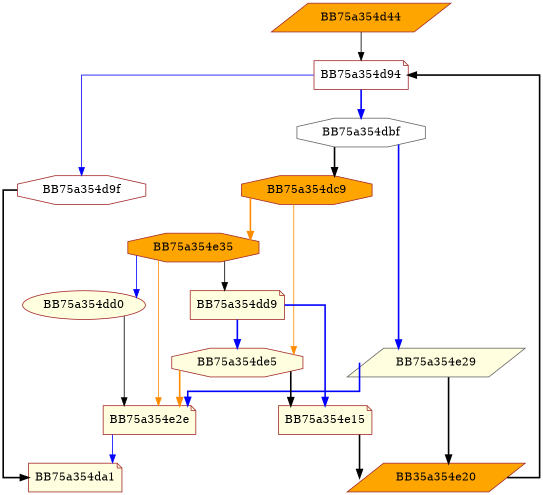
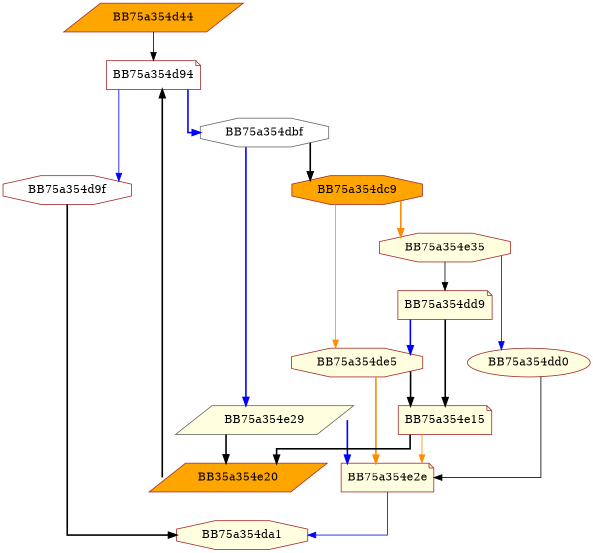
node "BB75a354e35": fillcolor orange -> lightyellow
edge "BB75a354e35" -> "BB75a354e2e": now "BB75a354e15" -> "BB75a354e2e"
edge "BB75a354dd9" -> "BB75a354e15": color blue -> black
node "BB75a354da1": shape note -> octagon
